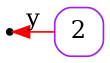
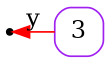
node "2": label "2" -> "3"
